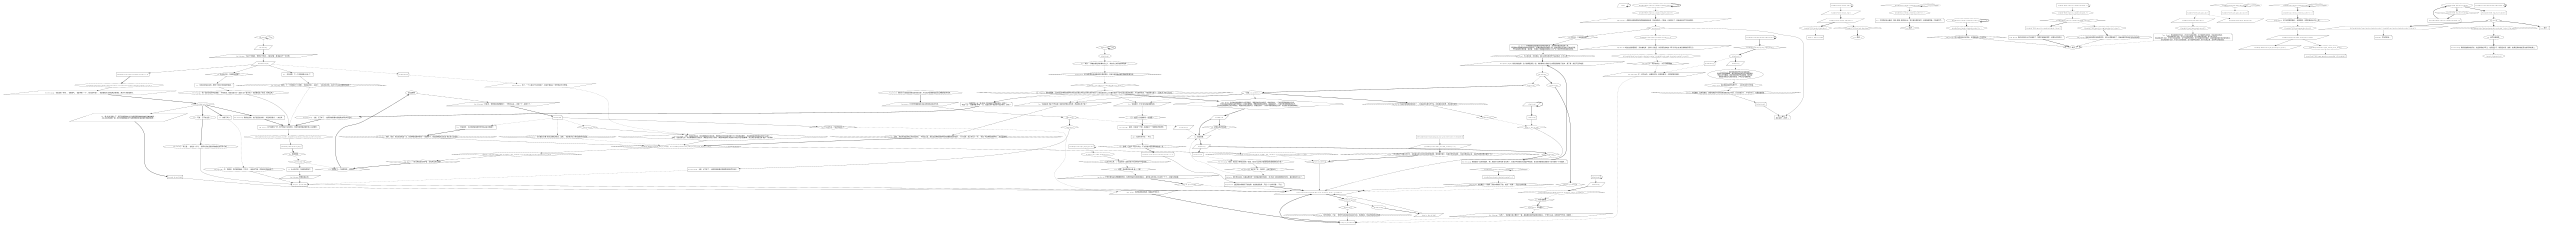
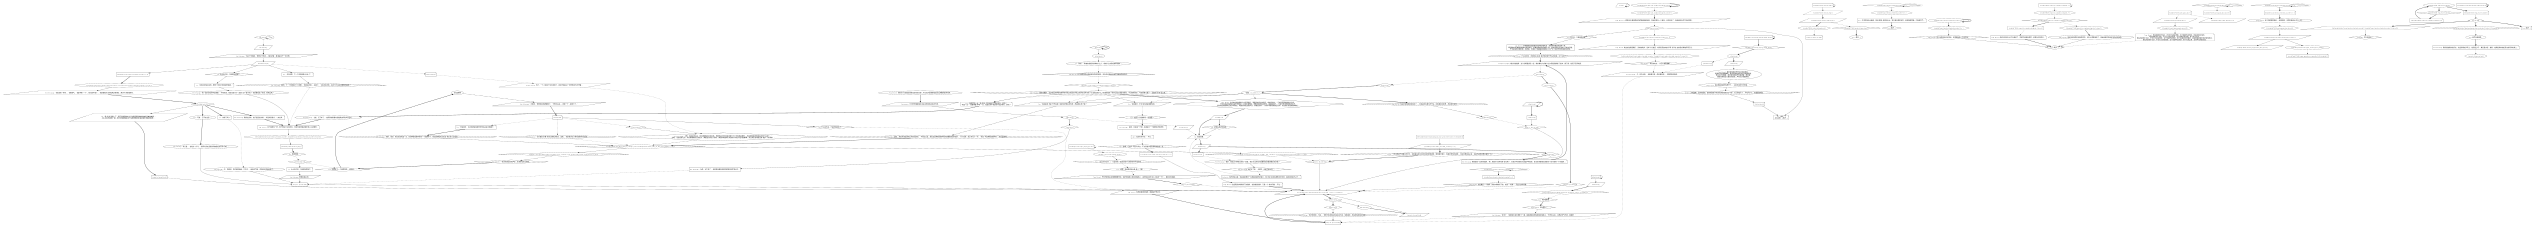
node "Empathy: 可怜的家伙……": shape note -> diamond
